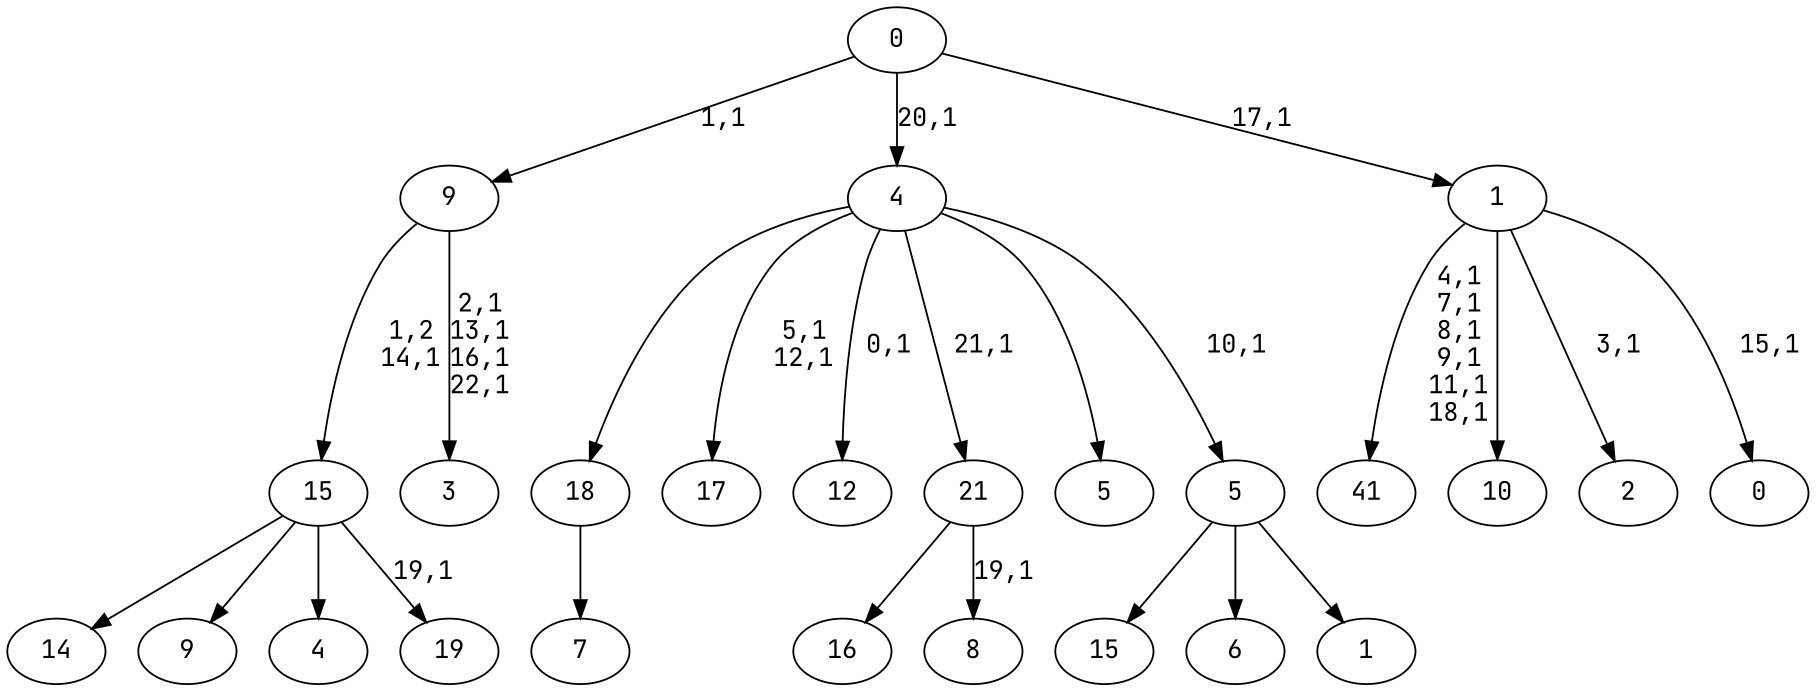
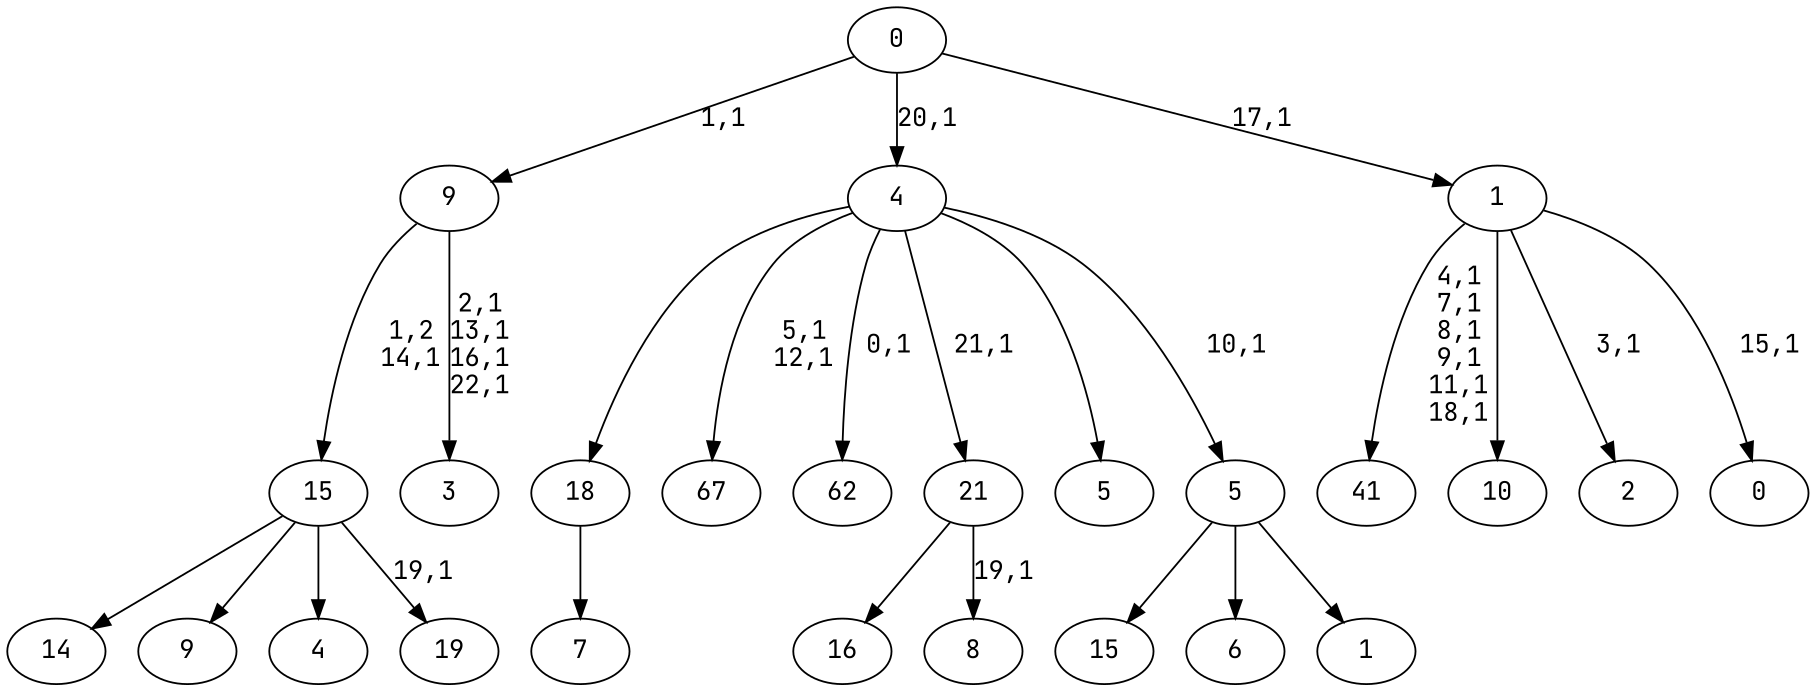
node "17": label "17" -> "67"
node "12": label "12" -> "62"
